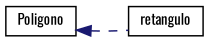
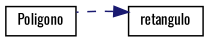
edge "retangulo" -> "Poligono": reversed
